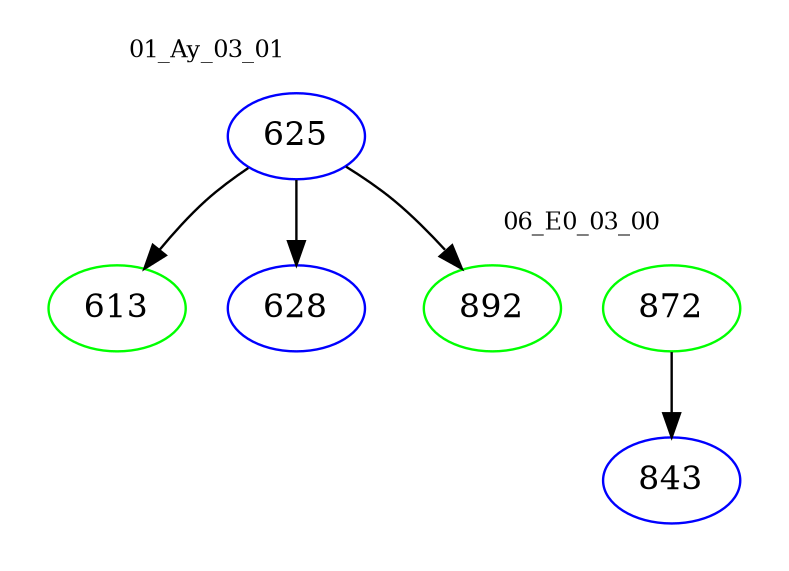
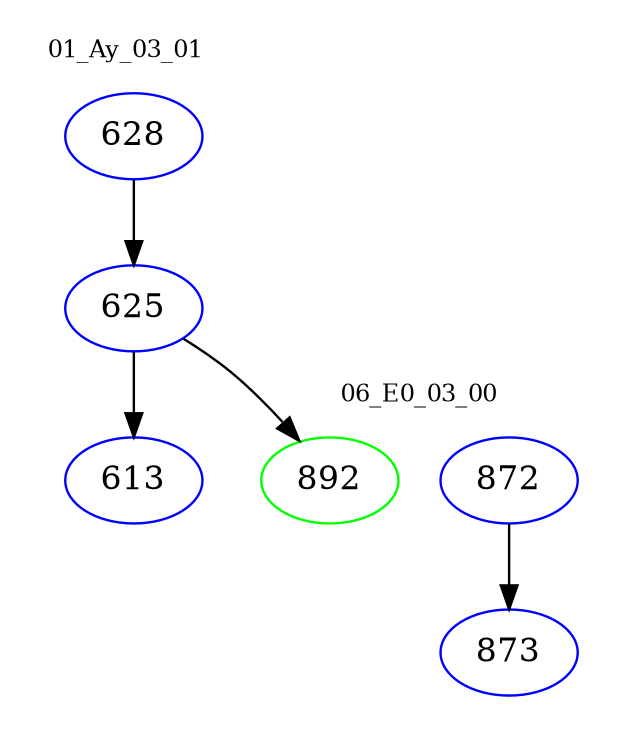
edge "625" -> "628": reversed
node "613": color green -> blue
node "872": color green -> blue
node "843": label "843" -> "873"
